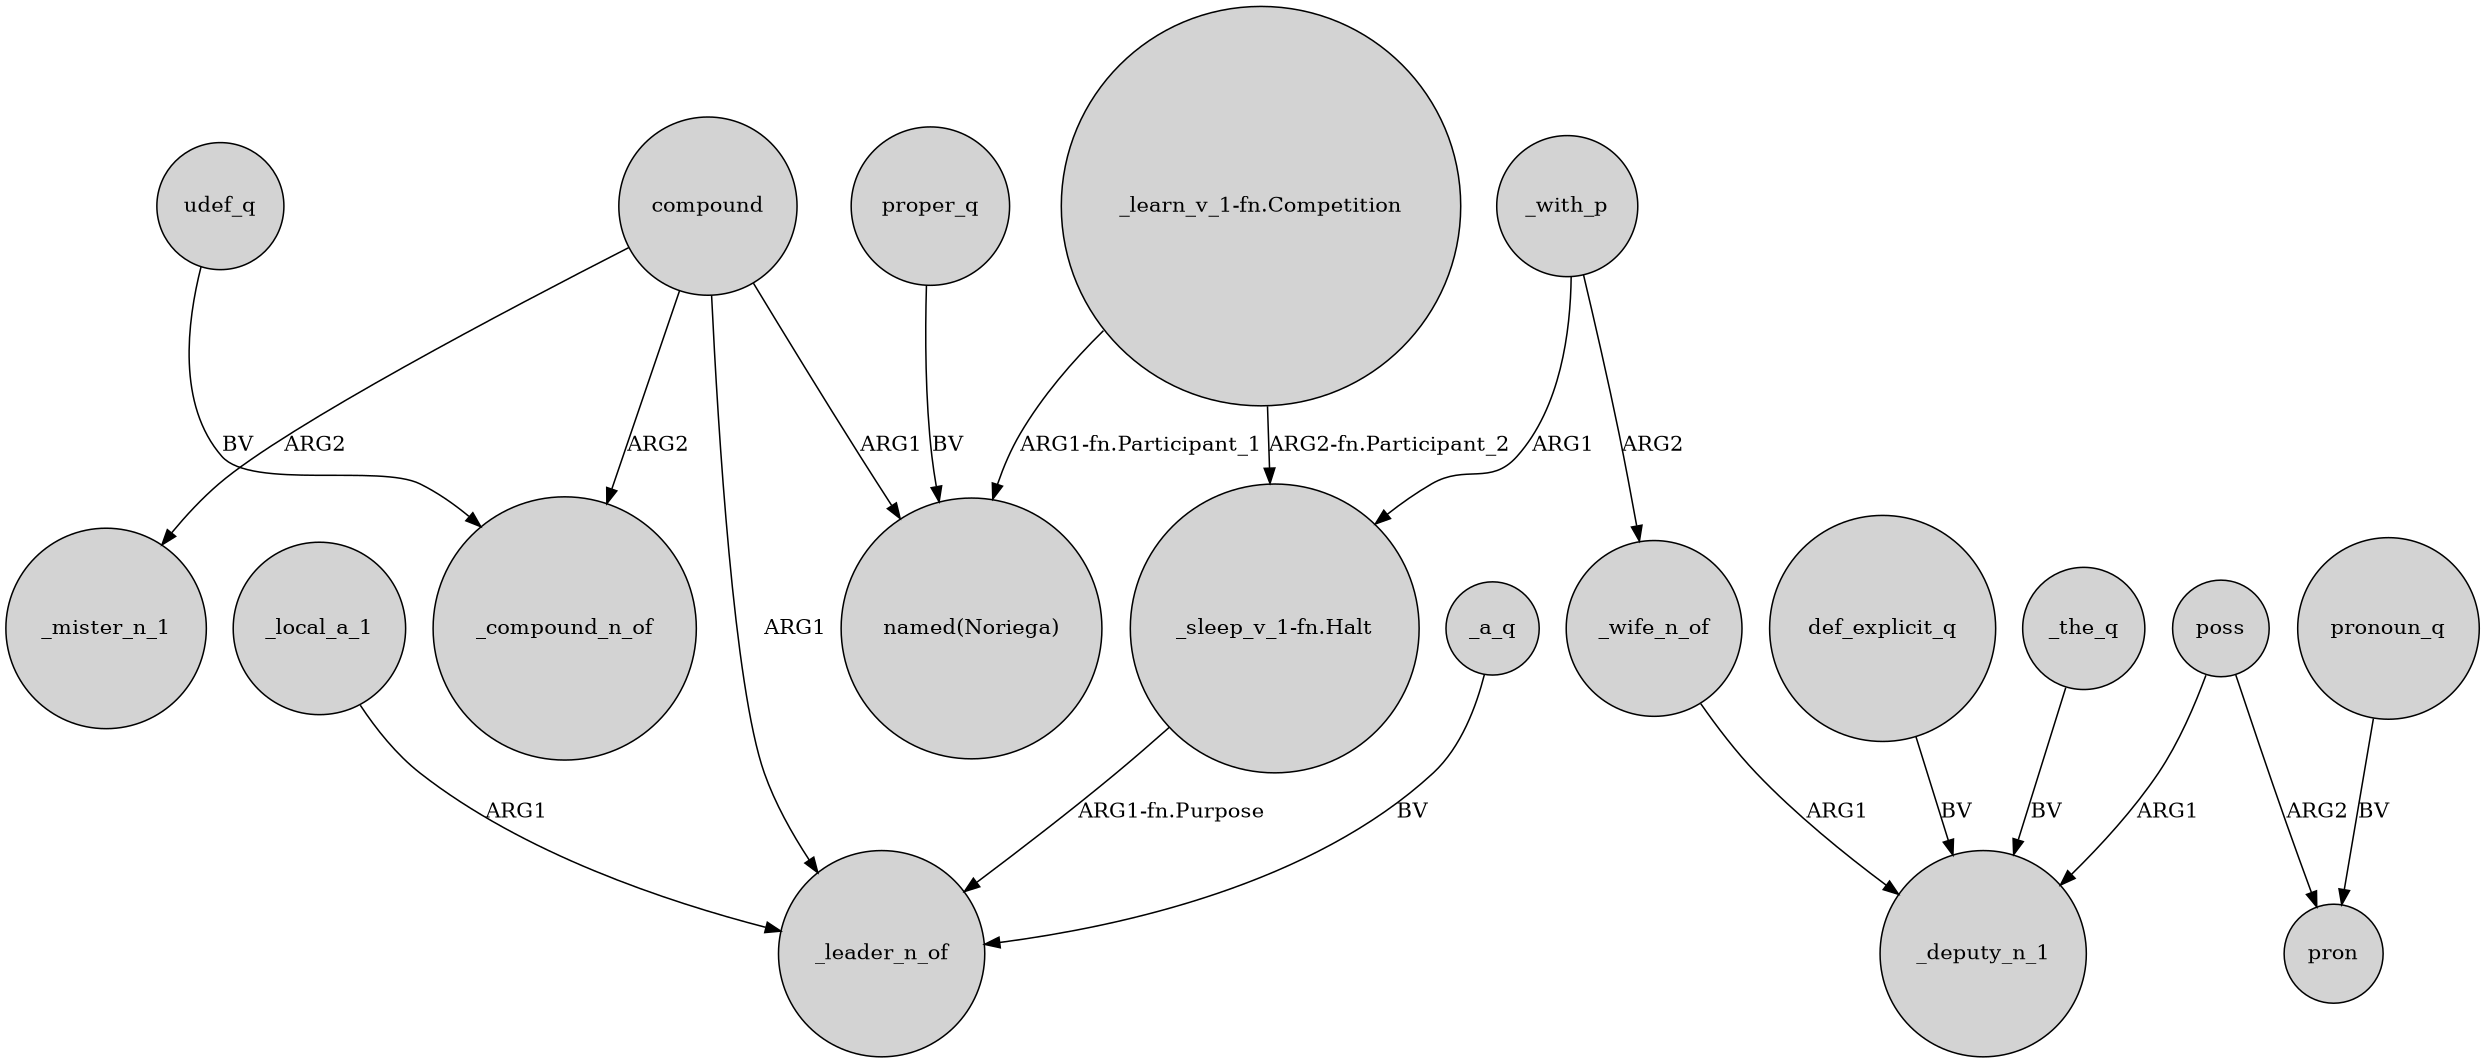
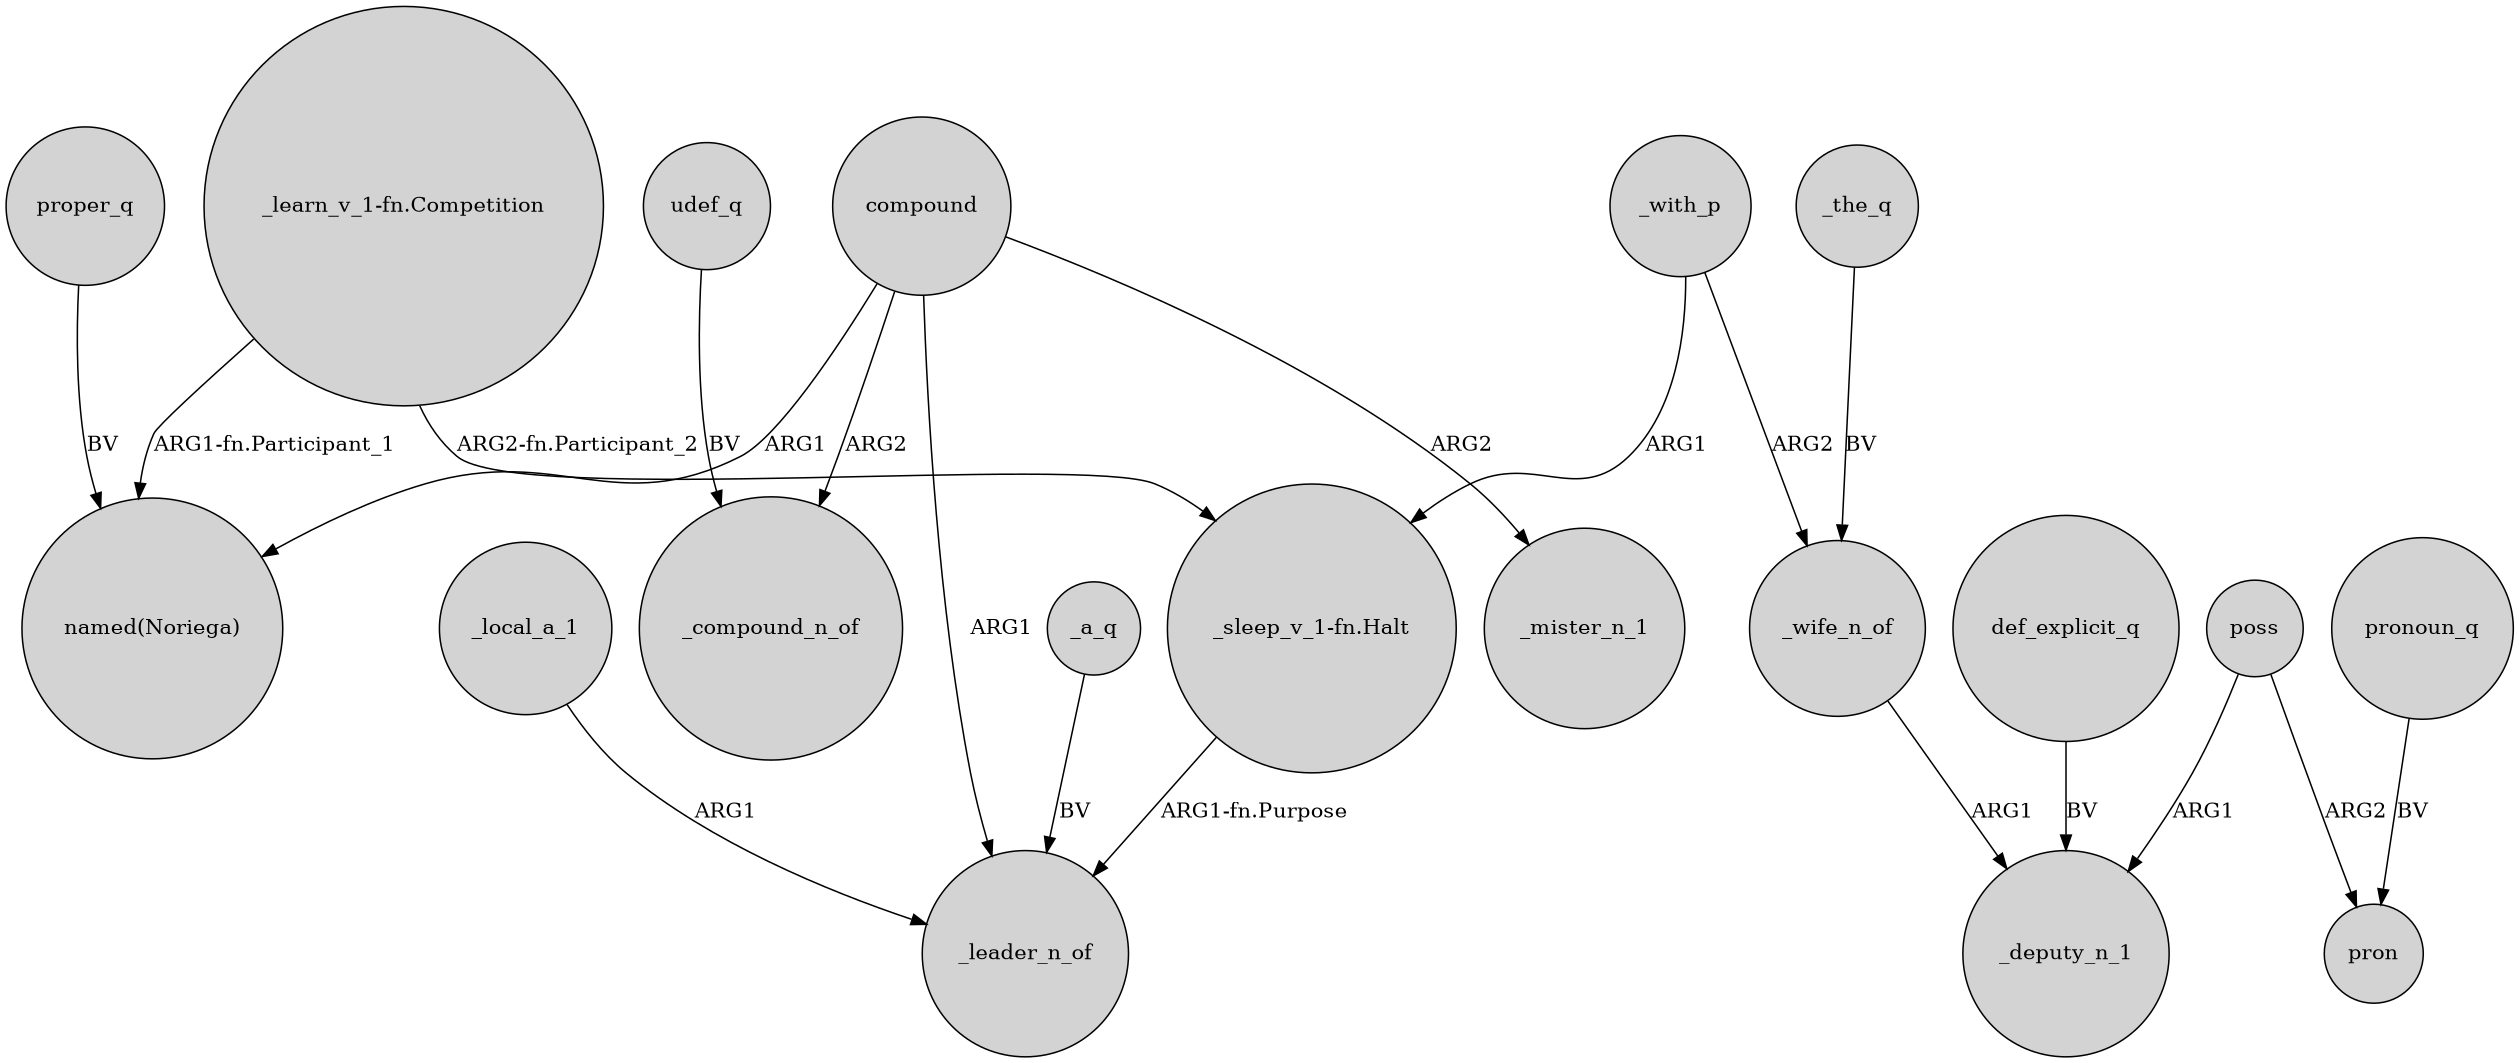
edge "_the_q" -> "_deputy_n_1": now "_the_q" -> "_wife_n_of"
